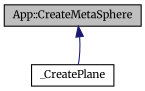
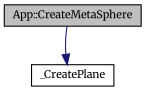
edge "_CreatePlane" -> "App::CreateMetaSphere": reversed
